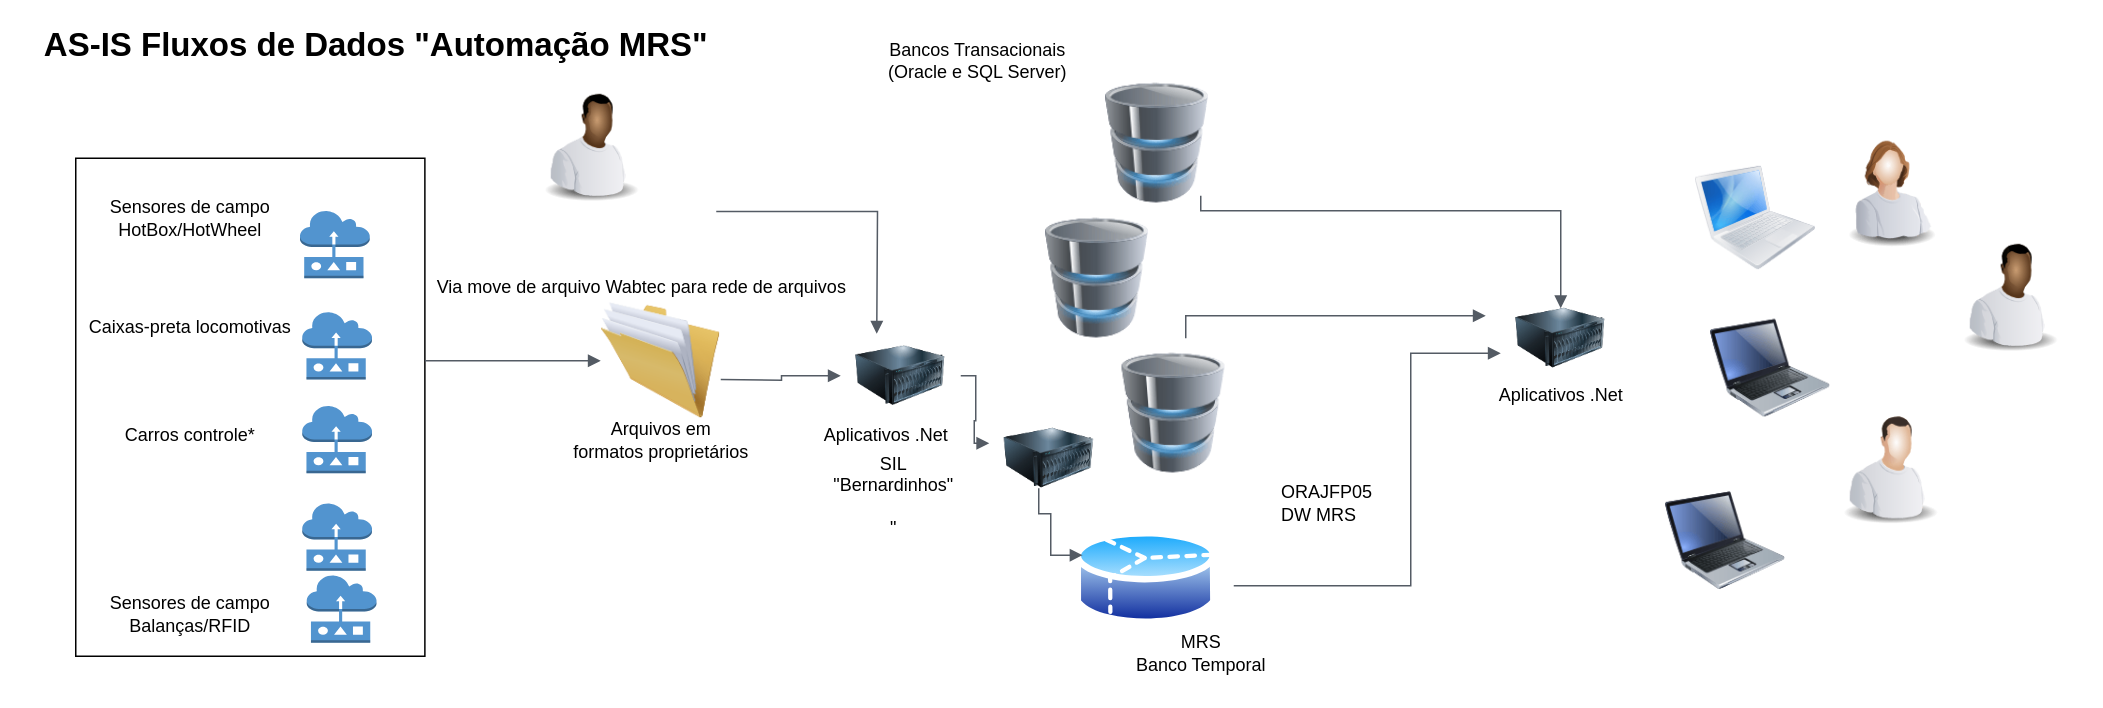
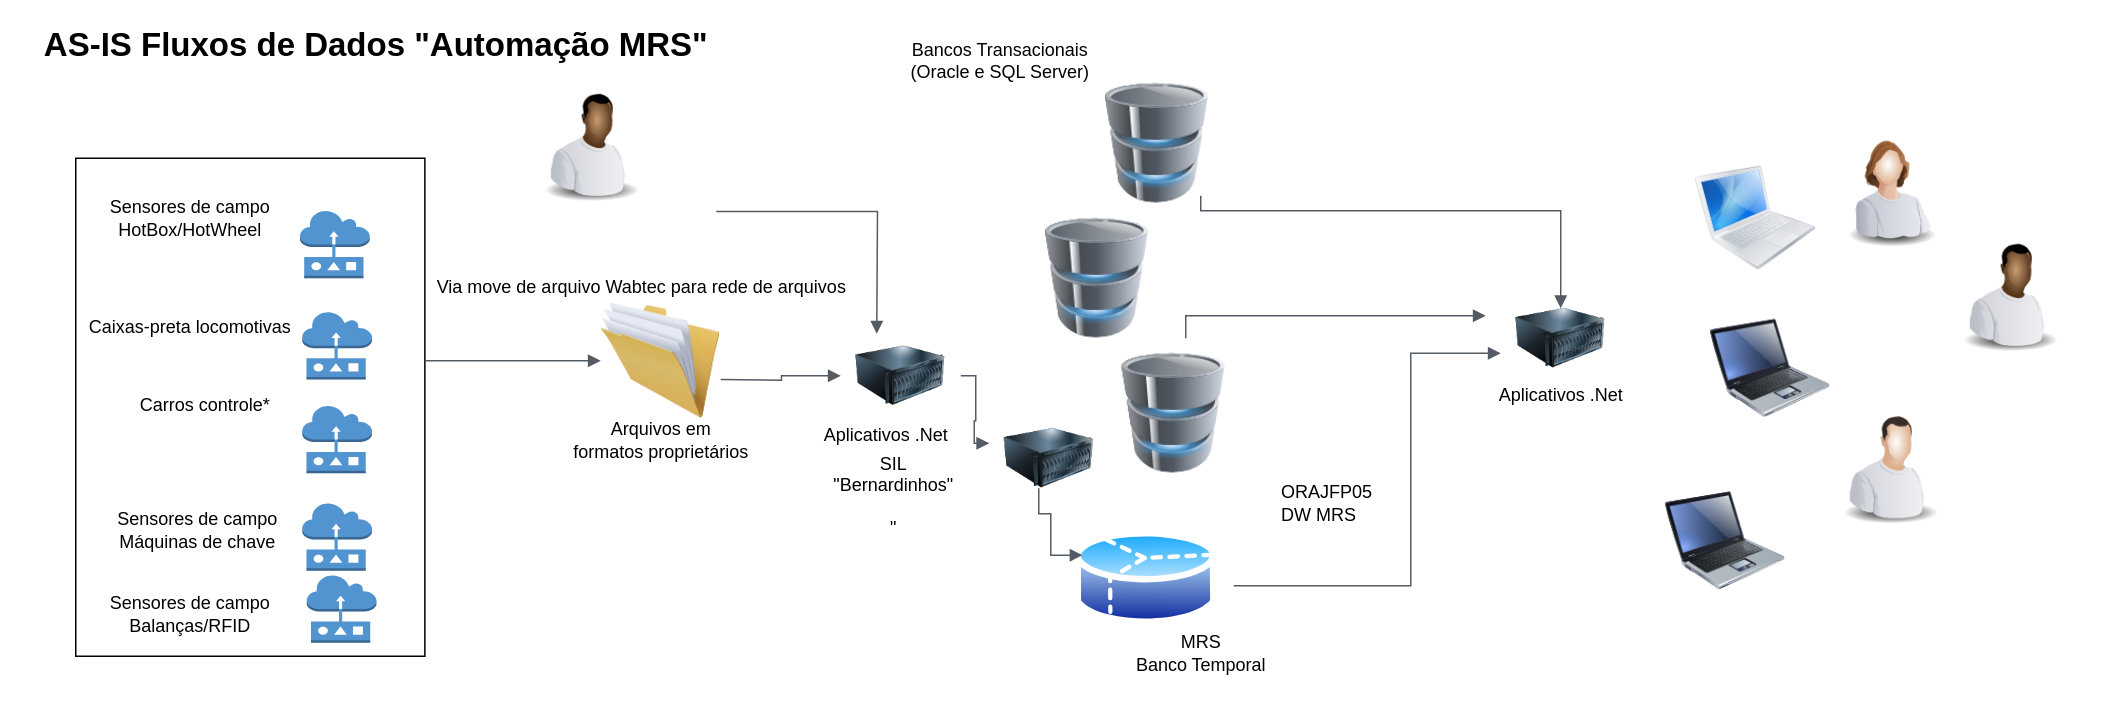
node "Bancos Transacionais (Oracle e SQL Server)": moved (977, 61) -> (1000, 61)
node "Carros controle*": moved (190, 436) -> (205, 406)
node "Sensores de campo Máquinas de chave": added
